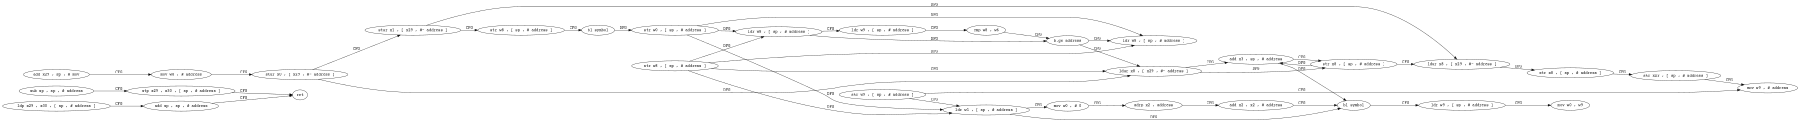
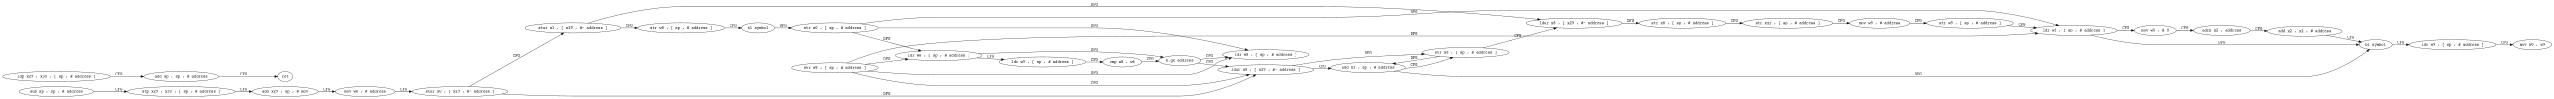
edge "str w9 , [ sp , # address ]" -> "mov w9 , # address": reversed
edge "stp x29 , x30 , [ sp , # address ]" -> "ret": now "stp x29 , x30 , [ sp , # address ]" -> "add x29 , sp , # mov"
